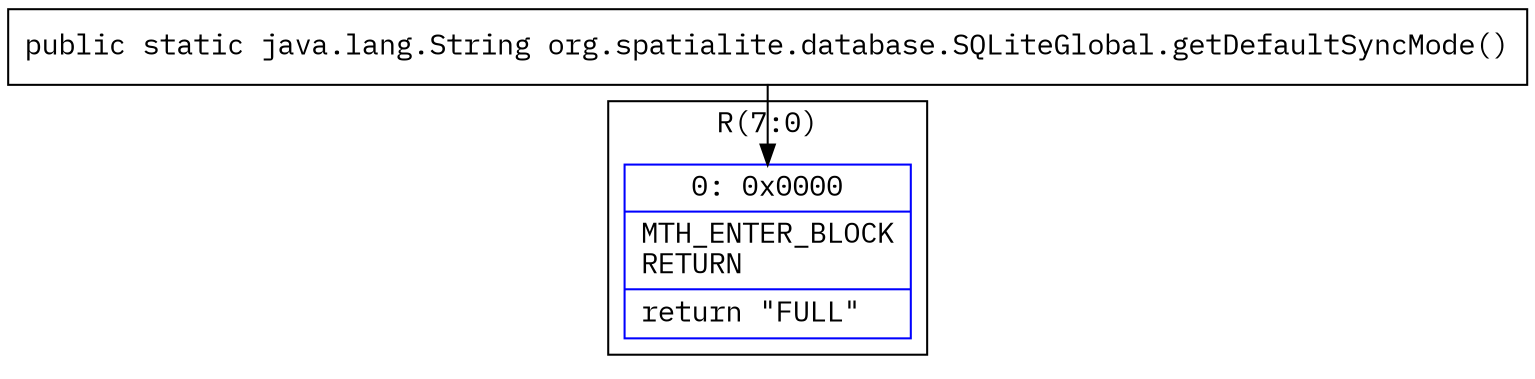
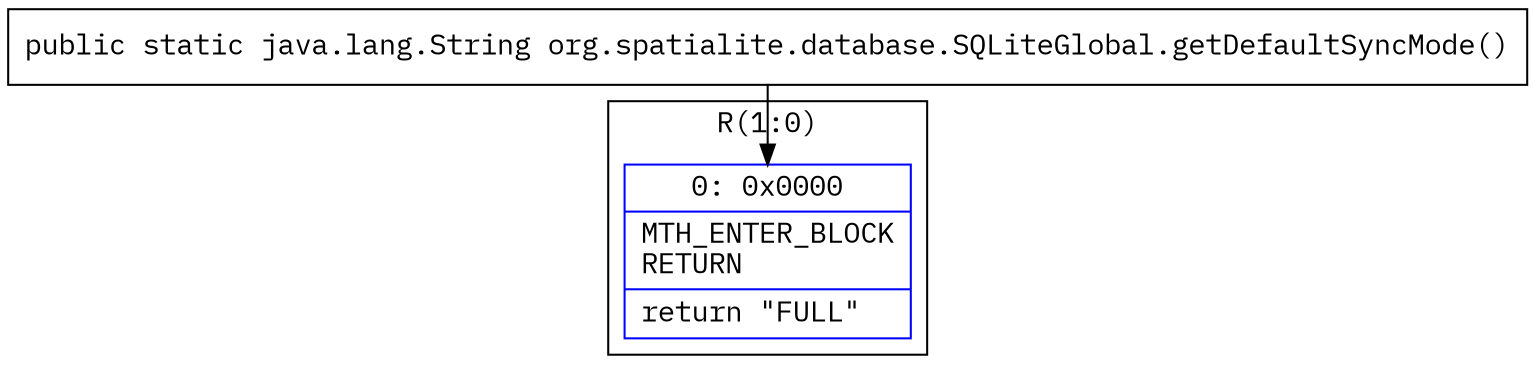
cluster "R(7:0)": label "R(7:0)" -> "R(1:0)"
